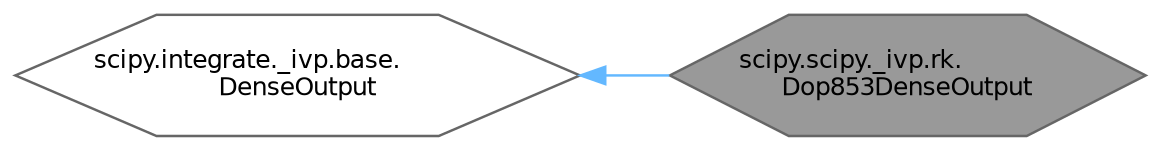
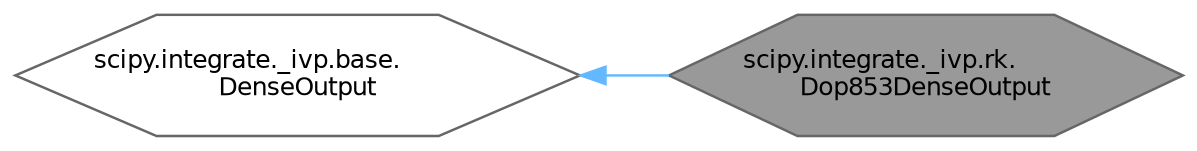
node "scipy.scipy._ivp.rk. Dop853DenseOutput": label "scipy.scipy._ivp.rk. Dop853DenseOutput" -> "scipy.integrate._ivp.rk. Dop853DenseOutput"
